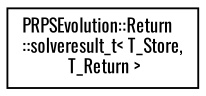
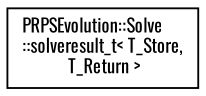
node "PRPSEvolution::Return ::solveresult_t< T_Store, T_Return >": label "PRPSEvolution::Return ::solveresult_t< T_Store, T_Return >" -> "PRPSEvolution::Solve ::solveresult_t< T_Store, T_Return >"
